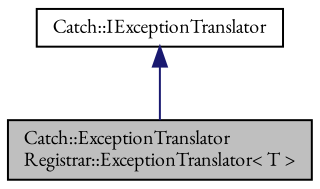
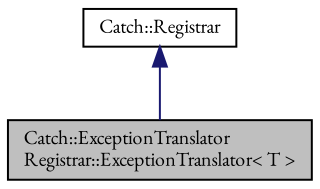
node "Catch::IExceptionTranslator": label "Catch::IExceptionTranslator" -> "Catch::Registrar"
